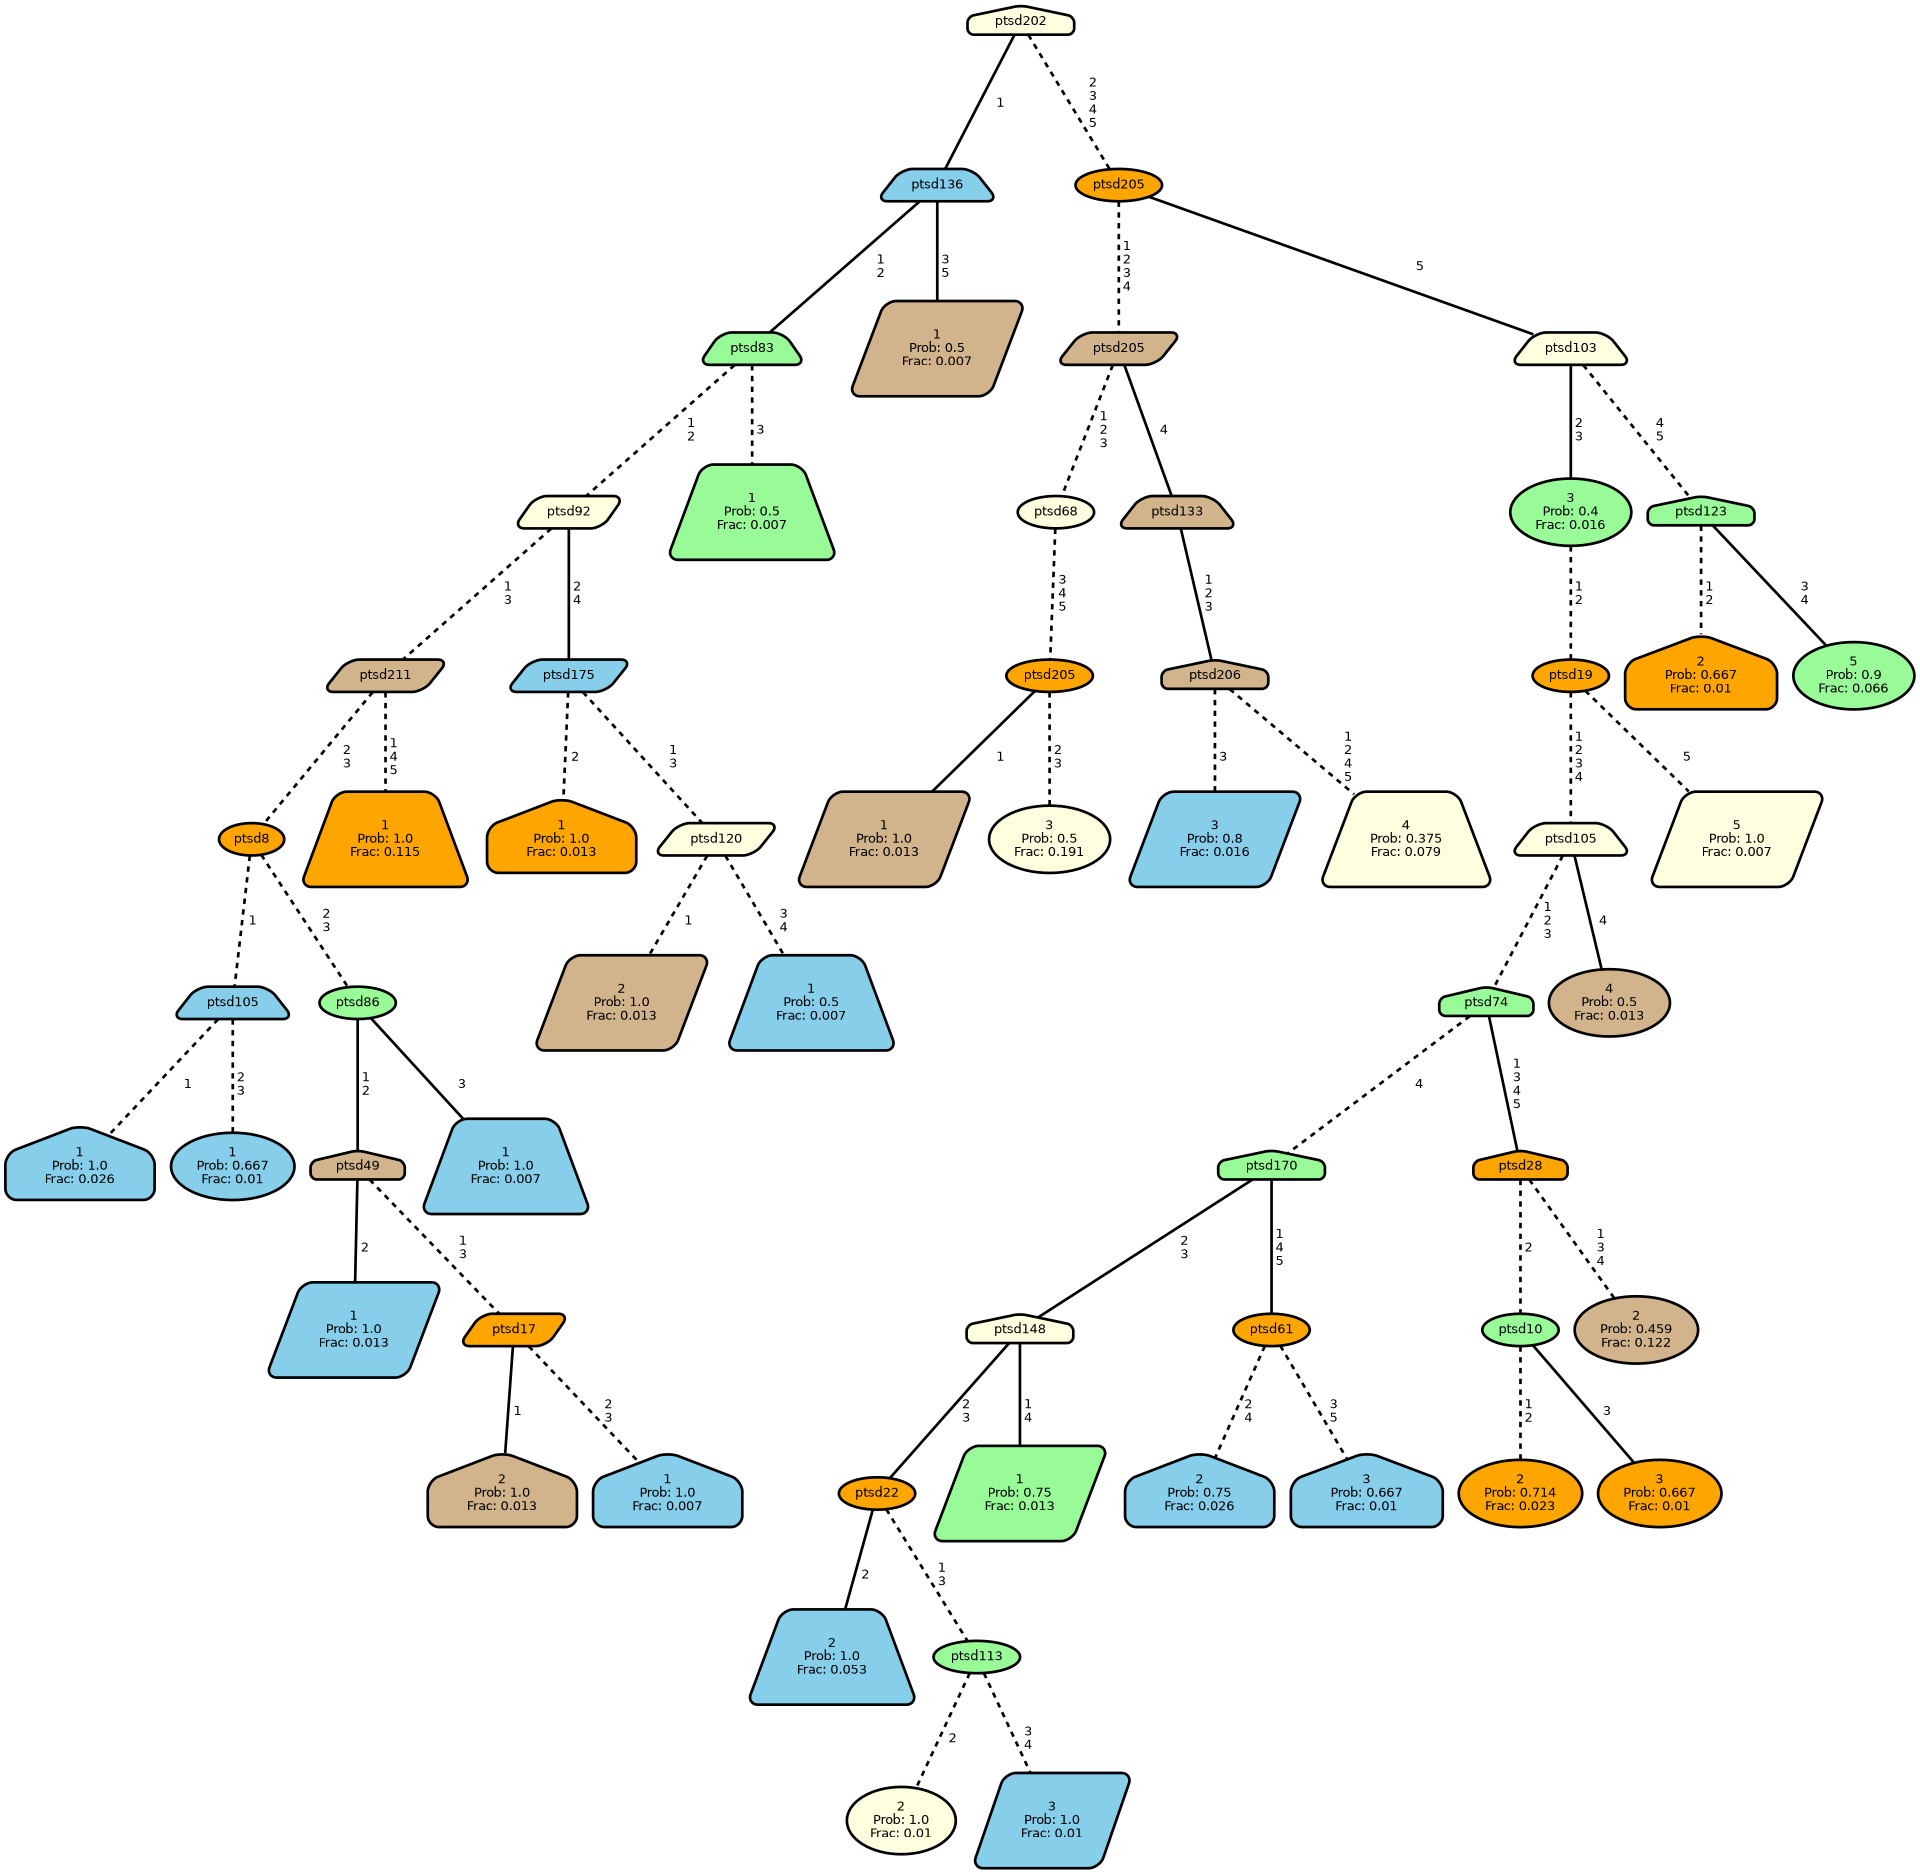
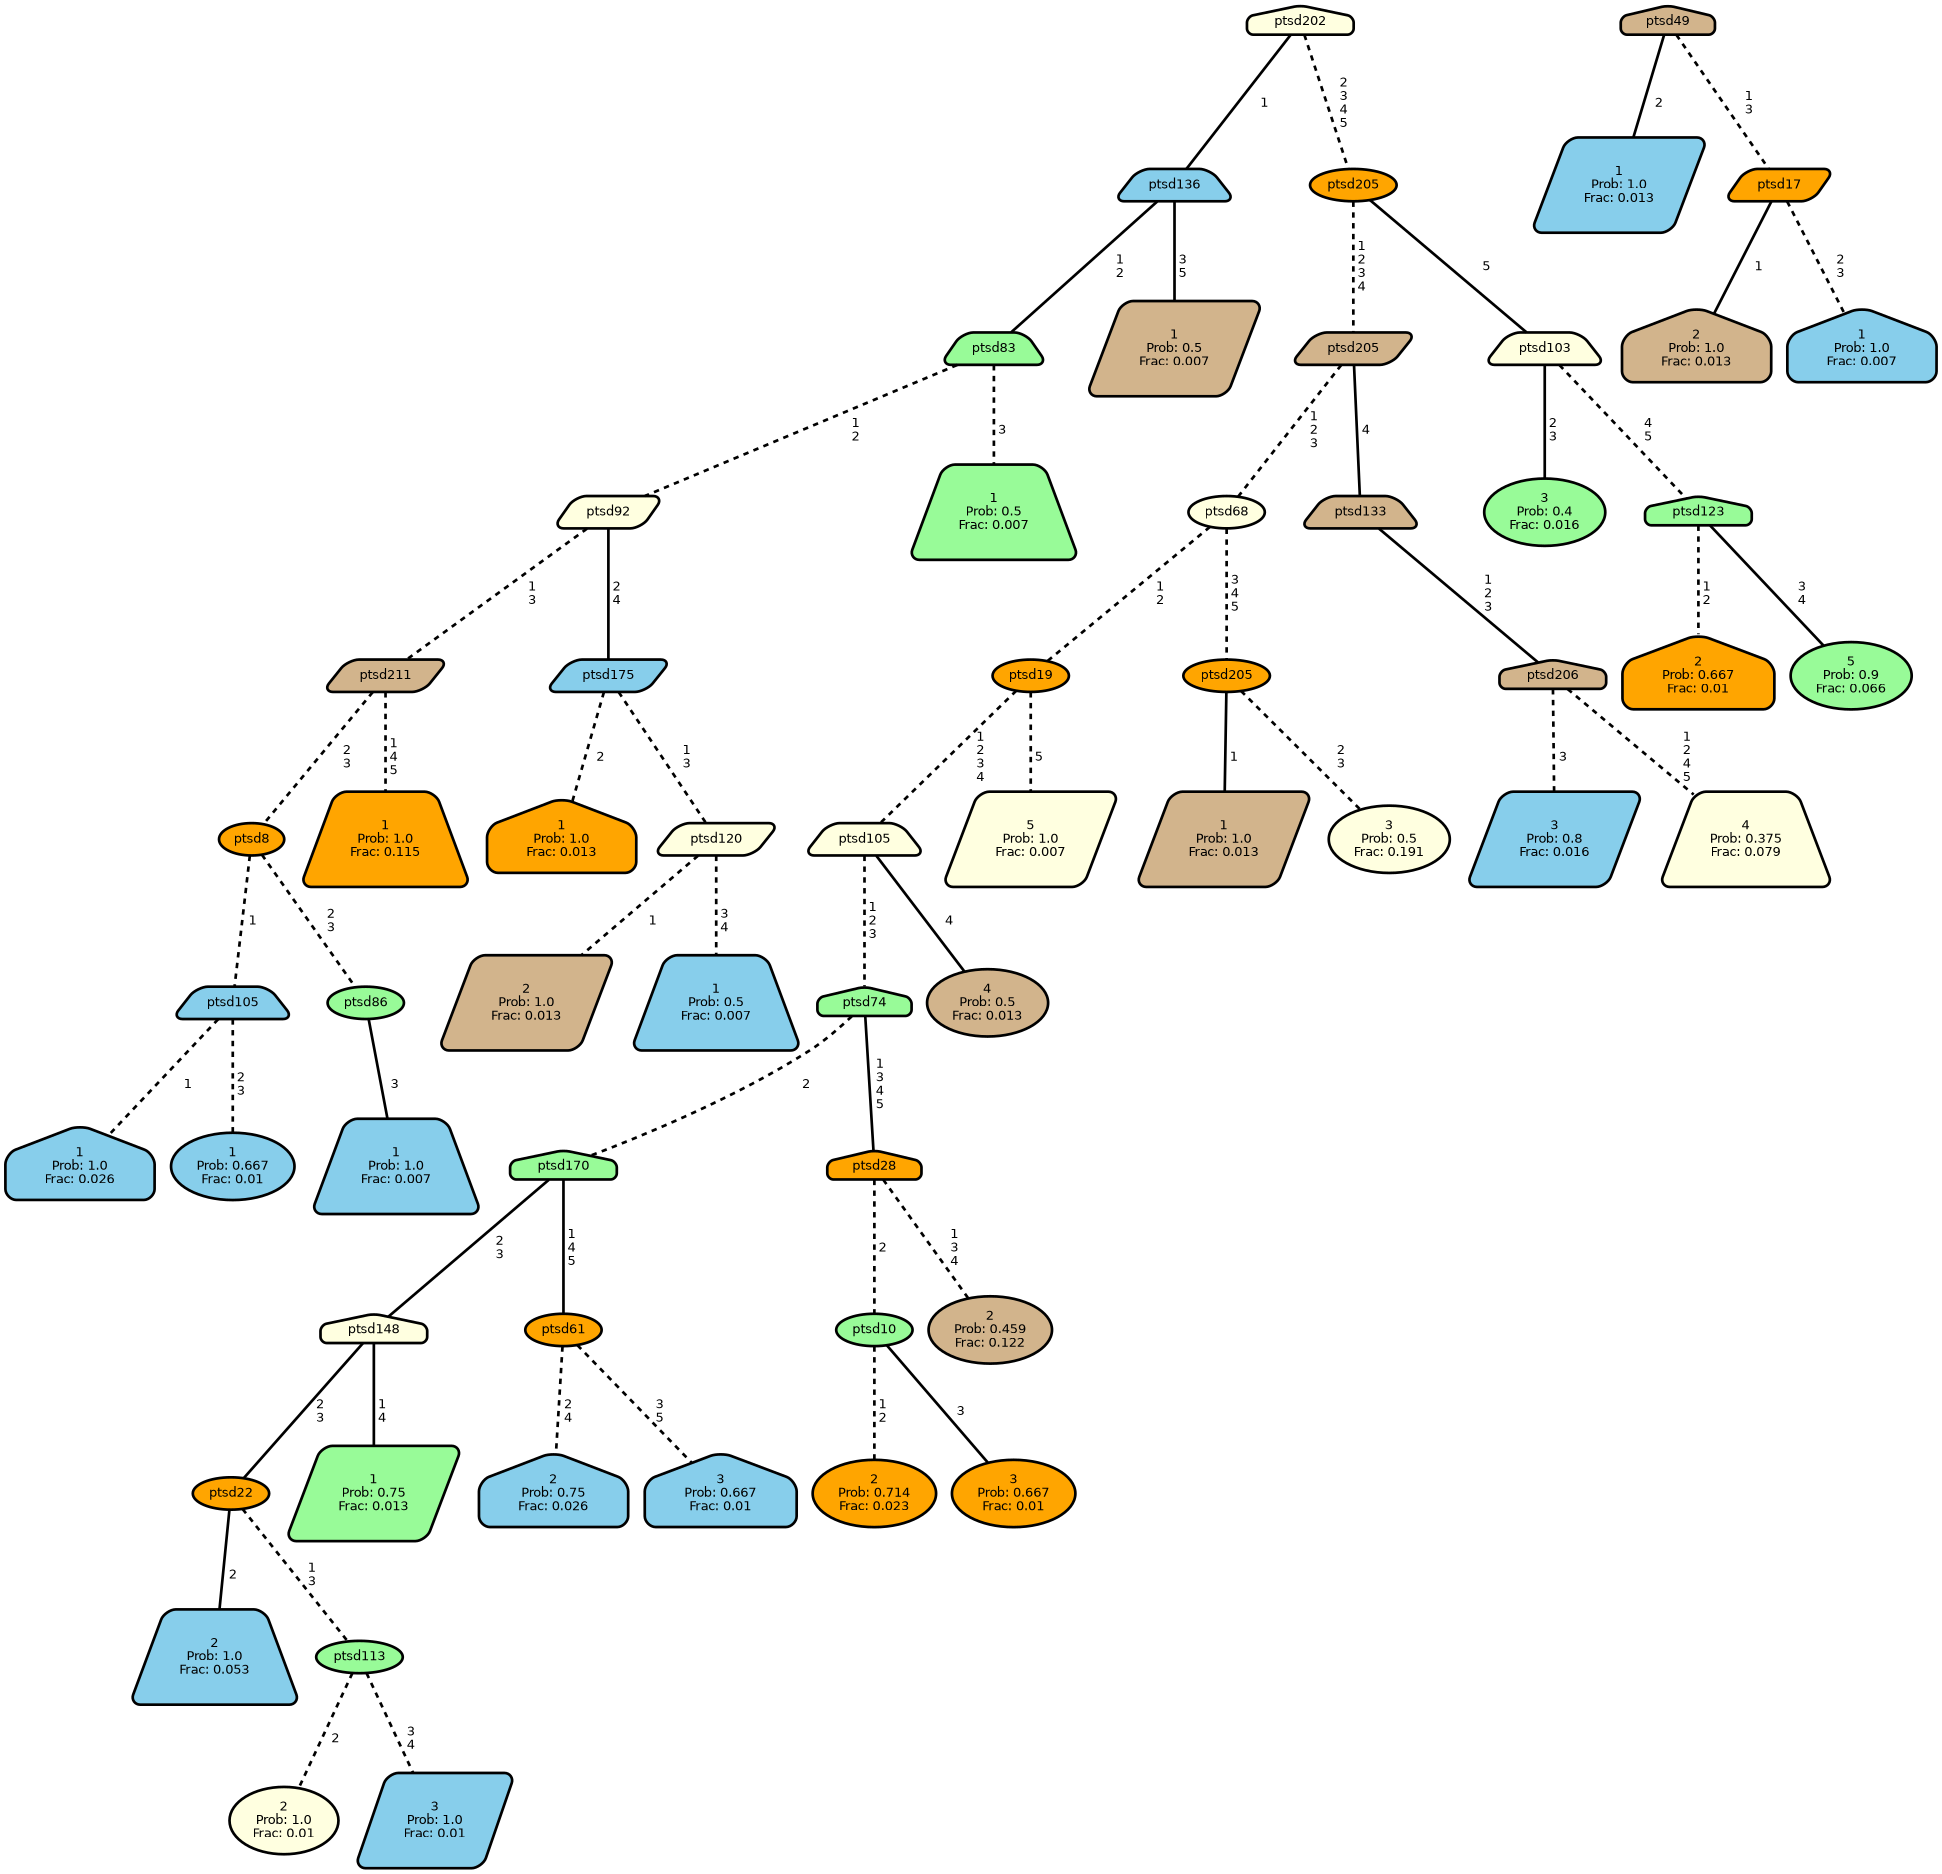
edge "3 Prob: 0.4 Frac: 0.016" -- "ptsd19": now "ptsd68" -- "ptsd19"
edge "ptsd86" -- "ptsd49": removed, label "1 2"
edge "ptsd74" -- "ptsd170": label " 4" -> " 2"
